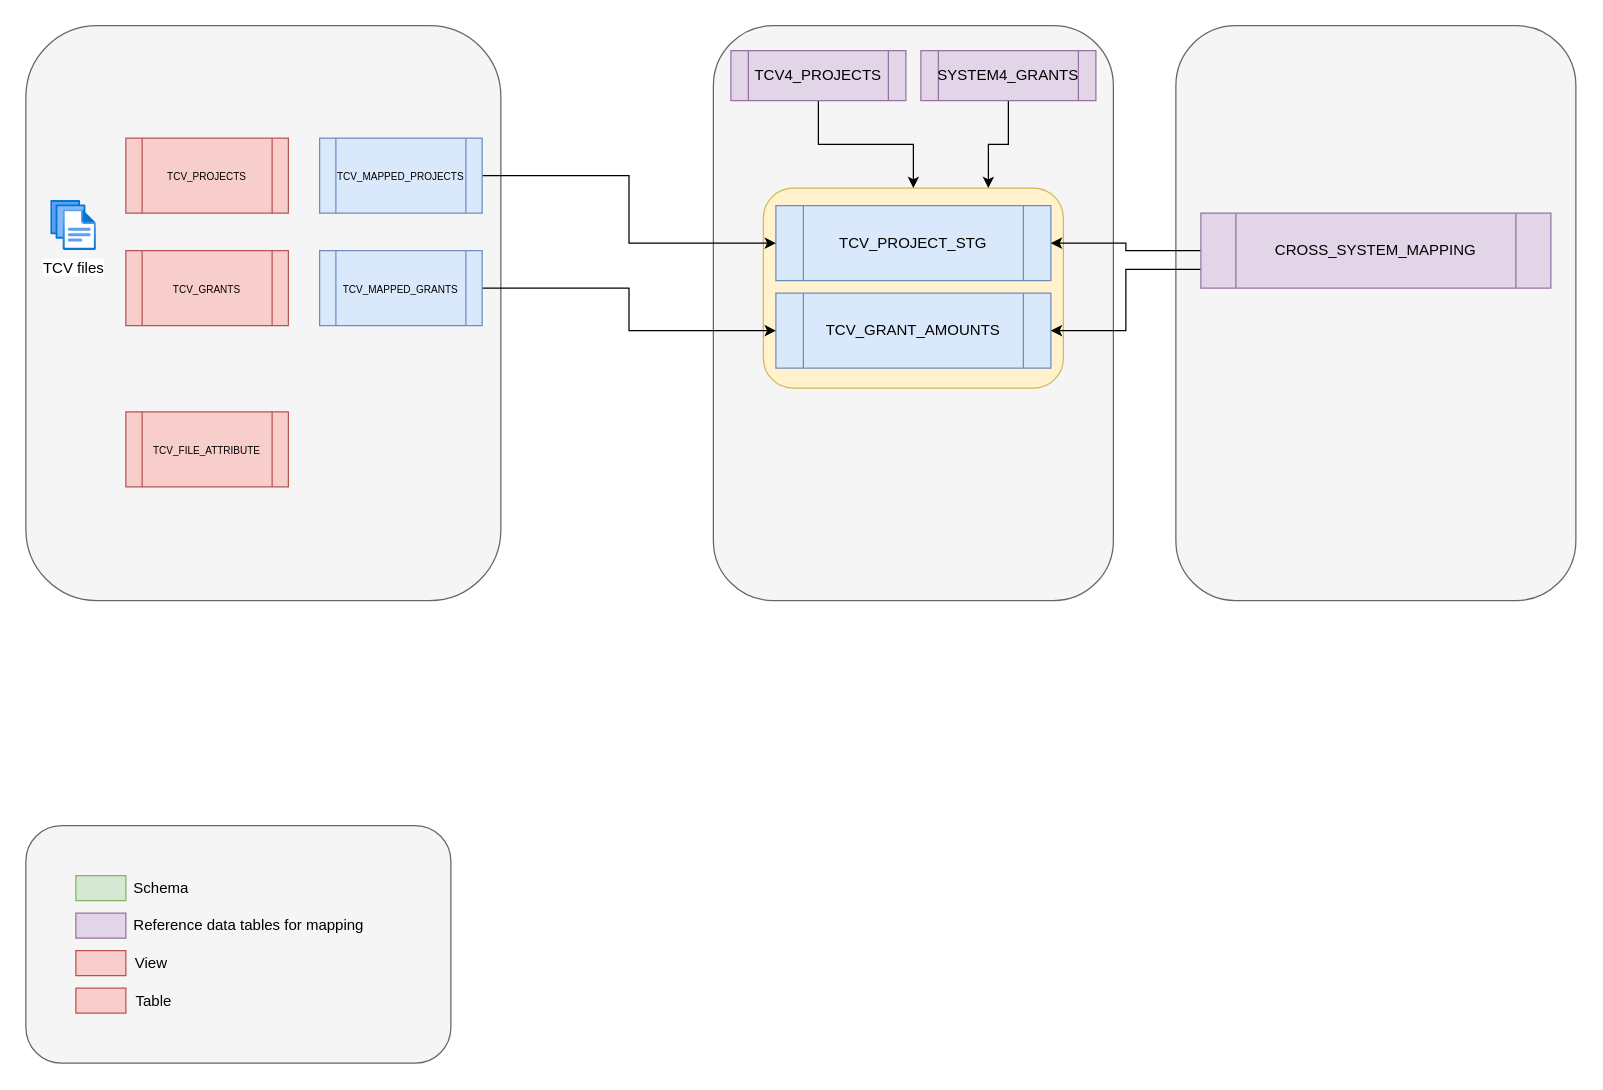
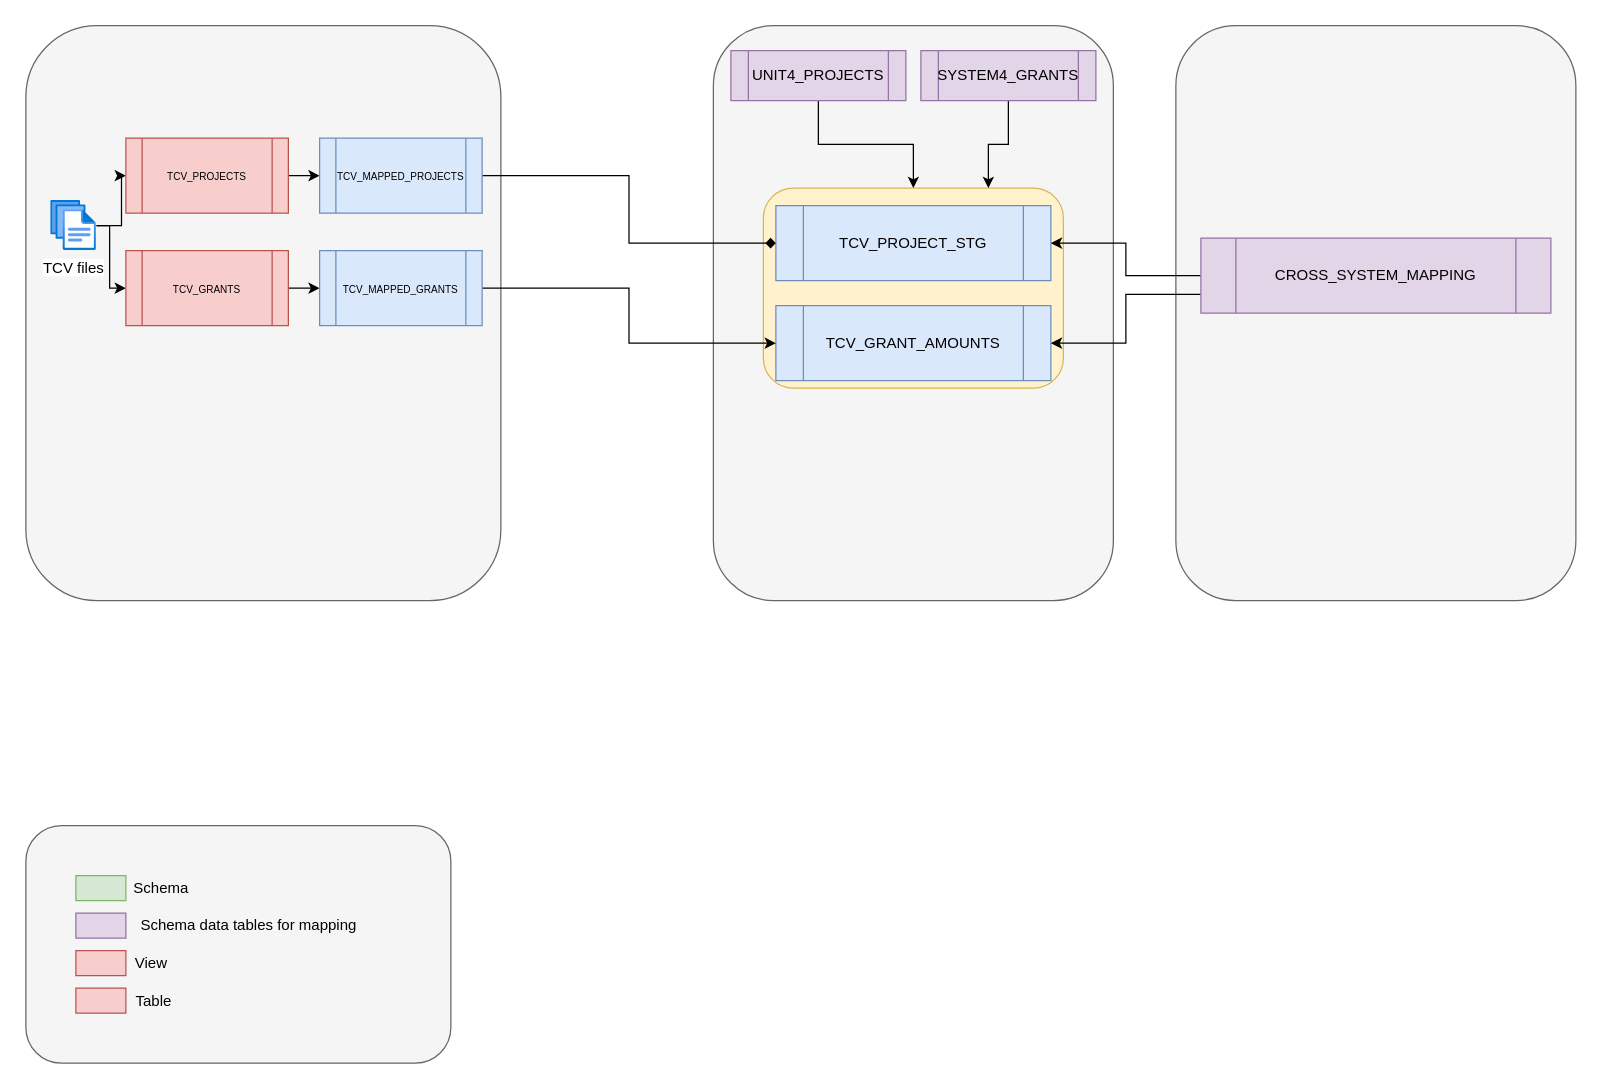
node "TCV4_PROJECTS": label "TCV4_PROJECTS" -> "UNIT4_PROJECTS"
edge "TCV_PROJECTS" -> "TCV_MAPPED_PROJECTS": added
edge "TCV files" -> "TCV_PROJECTS": added
edge "TCV_MAPPED_PROJECTS" -> "TCV_PROJECT_STG": arrowhead classic -> diamond
node "CROSS_SYSTEM_MAPPING": moved (1376, 251) -> (1376, 276)
edge "TCV files" -> "TCV_GRANTS": added
edge "TCV_GRANTS" -> "TCV_MAPPED_GRANTS": added
node "TCV_GRANT_AMOUNTS": moved (913, 331) -> (913, 343)
node "TCV_FILE_ATTRIBUTE": removed
node "Reference data tables for mapping": label "Reference data tables for mapping" -> "Schema data tables for mapping"
